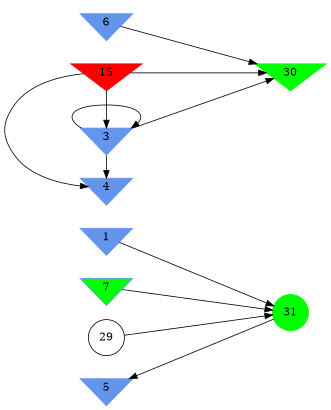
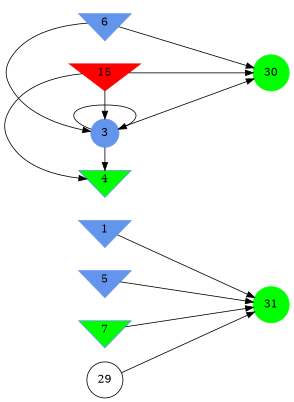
edge "6" -> "3": added
node "30": shape invtriangle -> circle
node "3": shape invtriangle -> circle
node "4": fillcolor cornflowerblue -> green
edge "31" -> "5": reversed
